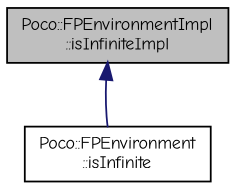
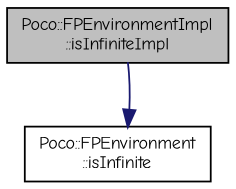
edge "Poco::FPEnvironment ::isInfinite" -> "Poco::FPEnvironmentImpl ::isInfiniteImpl": reversed
